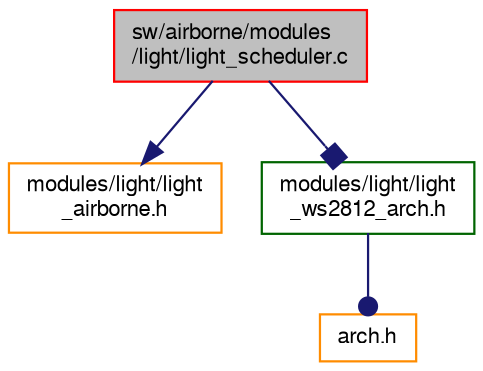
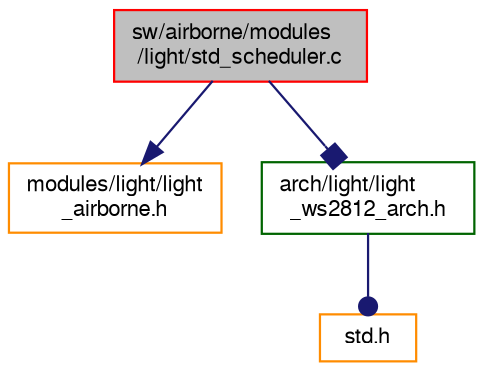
node "sw/airborne/modules /light/light_scheduler.c": label "sw/airborne/modules /light/light_scheduler.c" -> "sw/airborne/modules /light/std_scheduler.c"
node "modules/light/light _ws2812_arch.h": label "modules/light/light _ws2812_arch.h" -> "arch/light/light _ws2812_arch.h"
node "arch.h": label "arch.h" -> "std.h"
